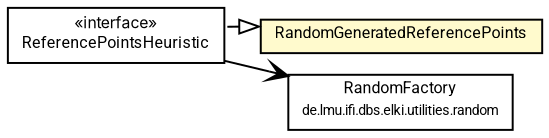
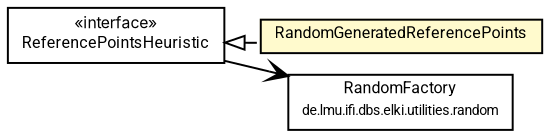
edge "ReferencePointsHeuristic" -> "RandomGeneratedReferencePoints": reversed
